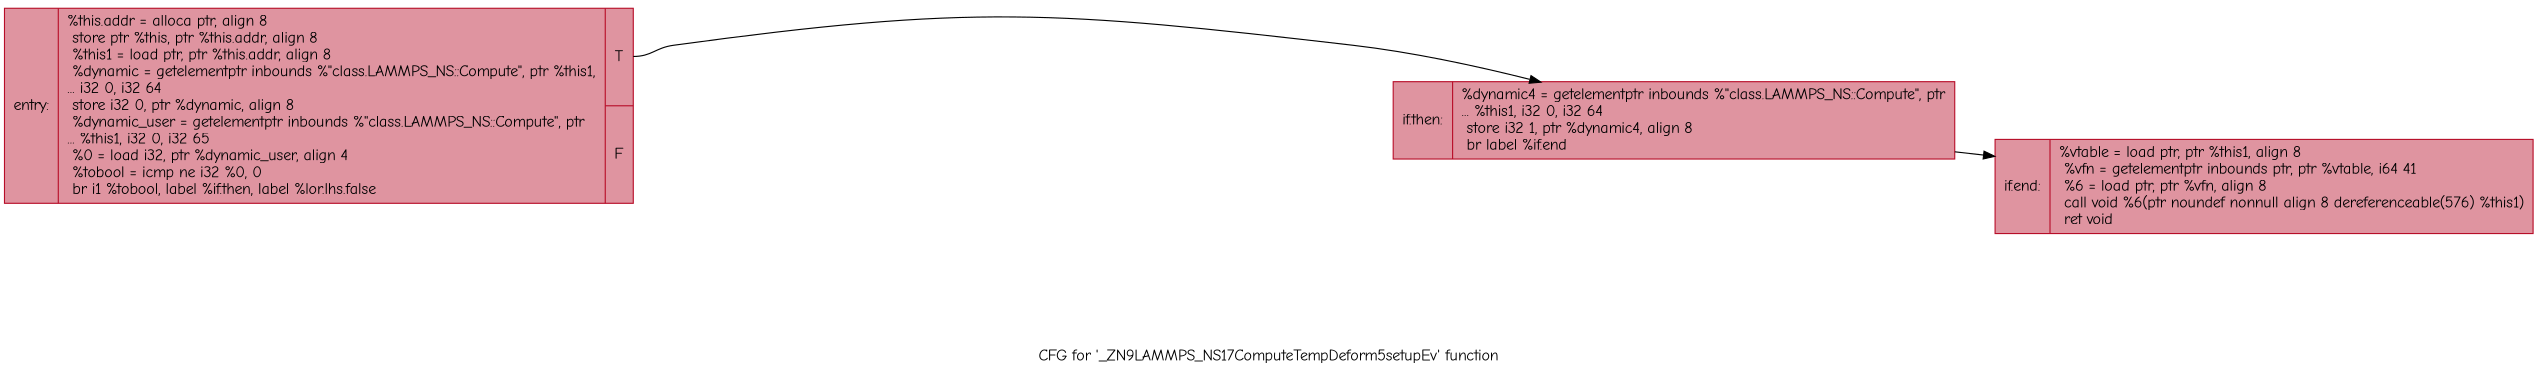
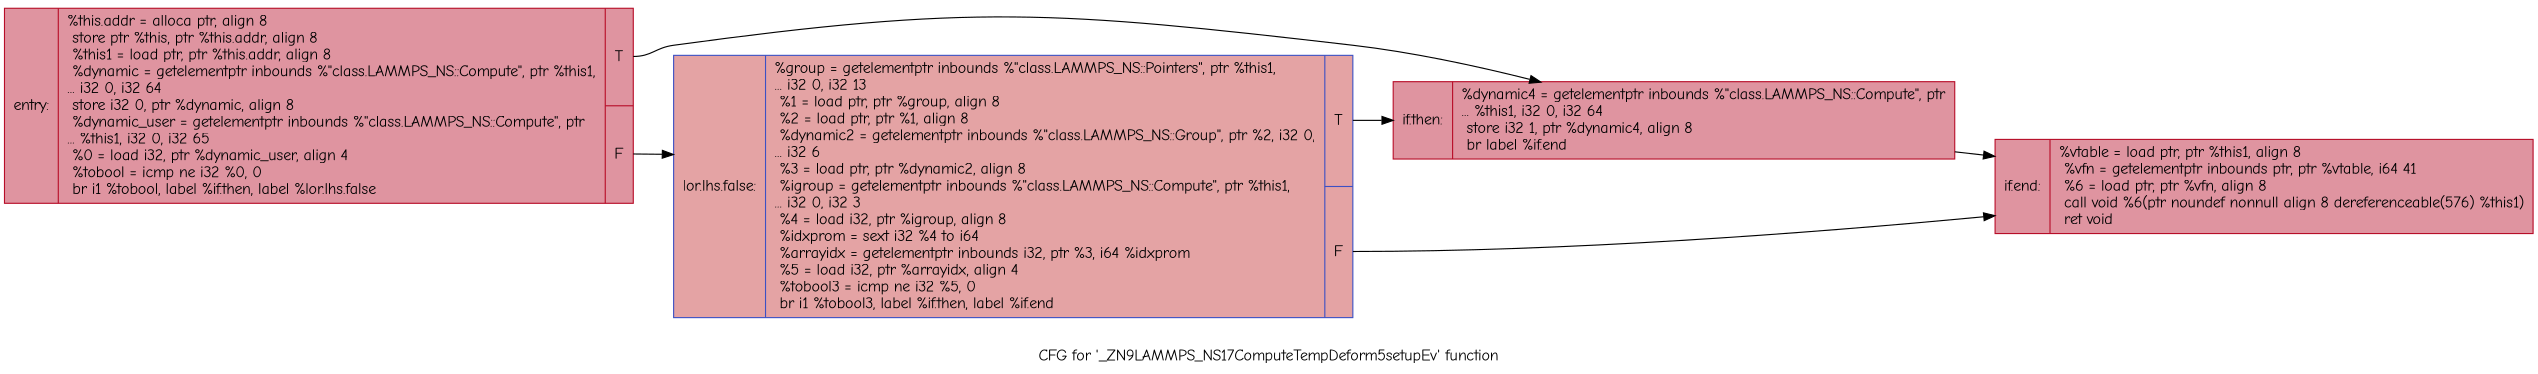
node "lor.lhs.false:": added
